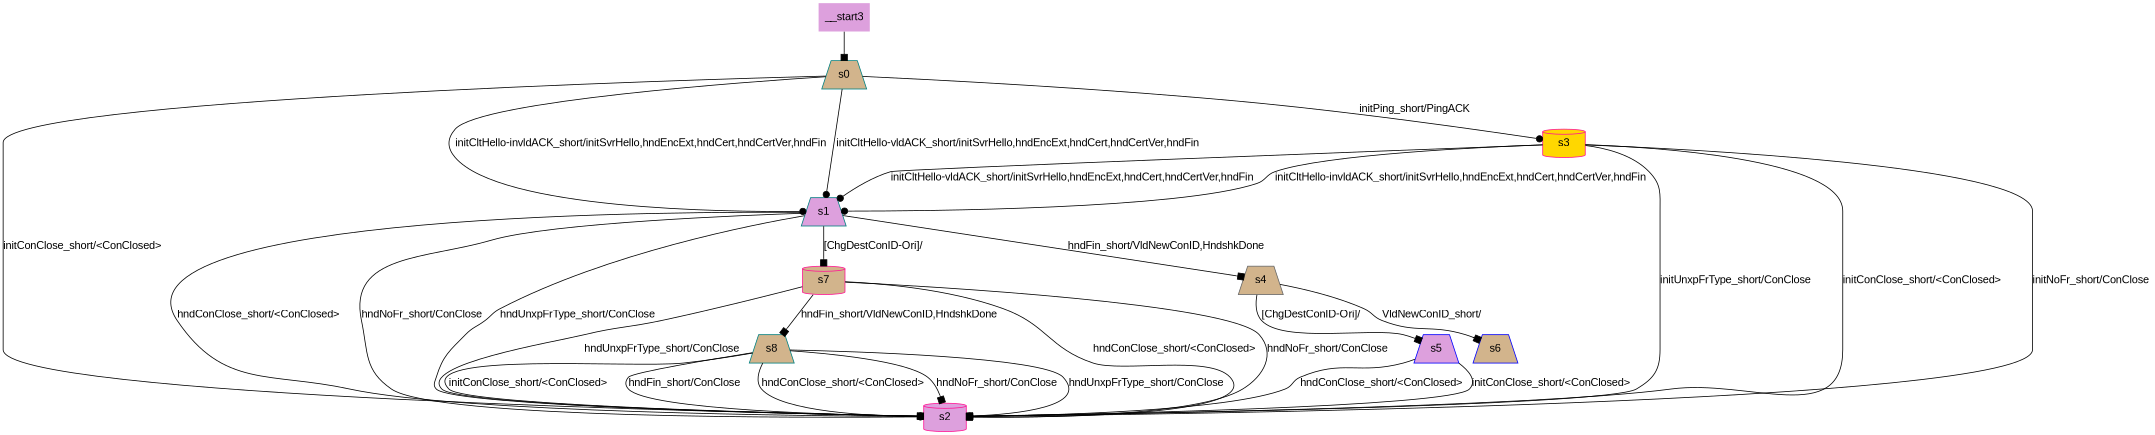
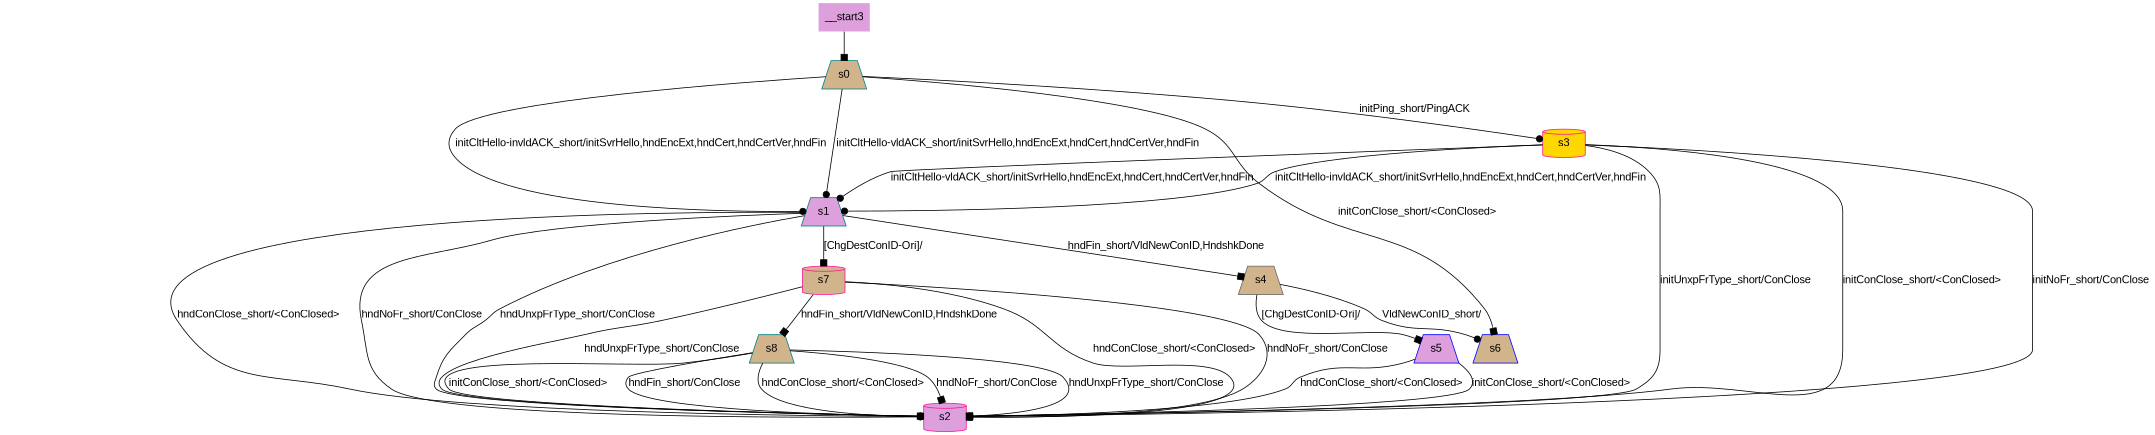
edge "s0" -> "s2": now "s0" -> "s6"
edge "s4" -> "s6": arrowhead box -> dot
